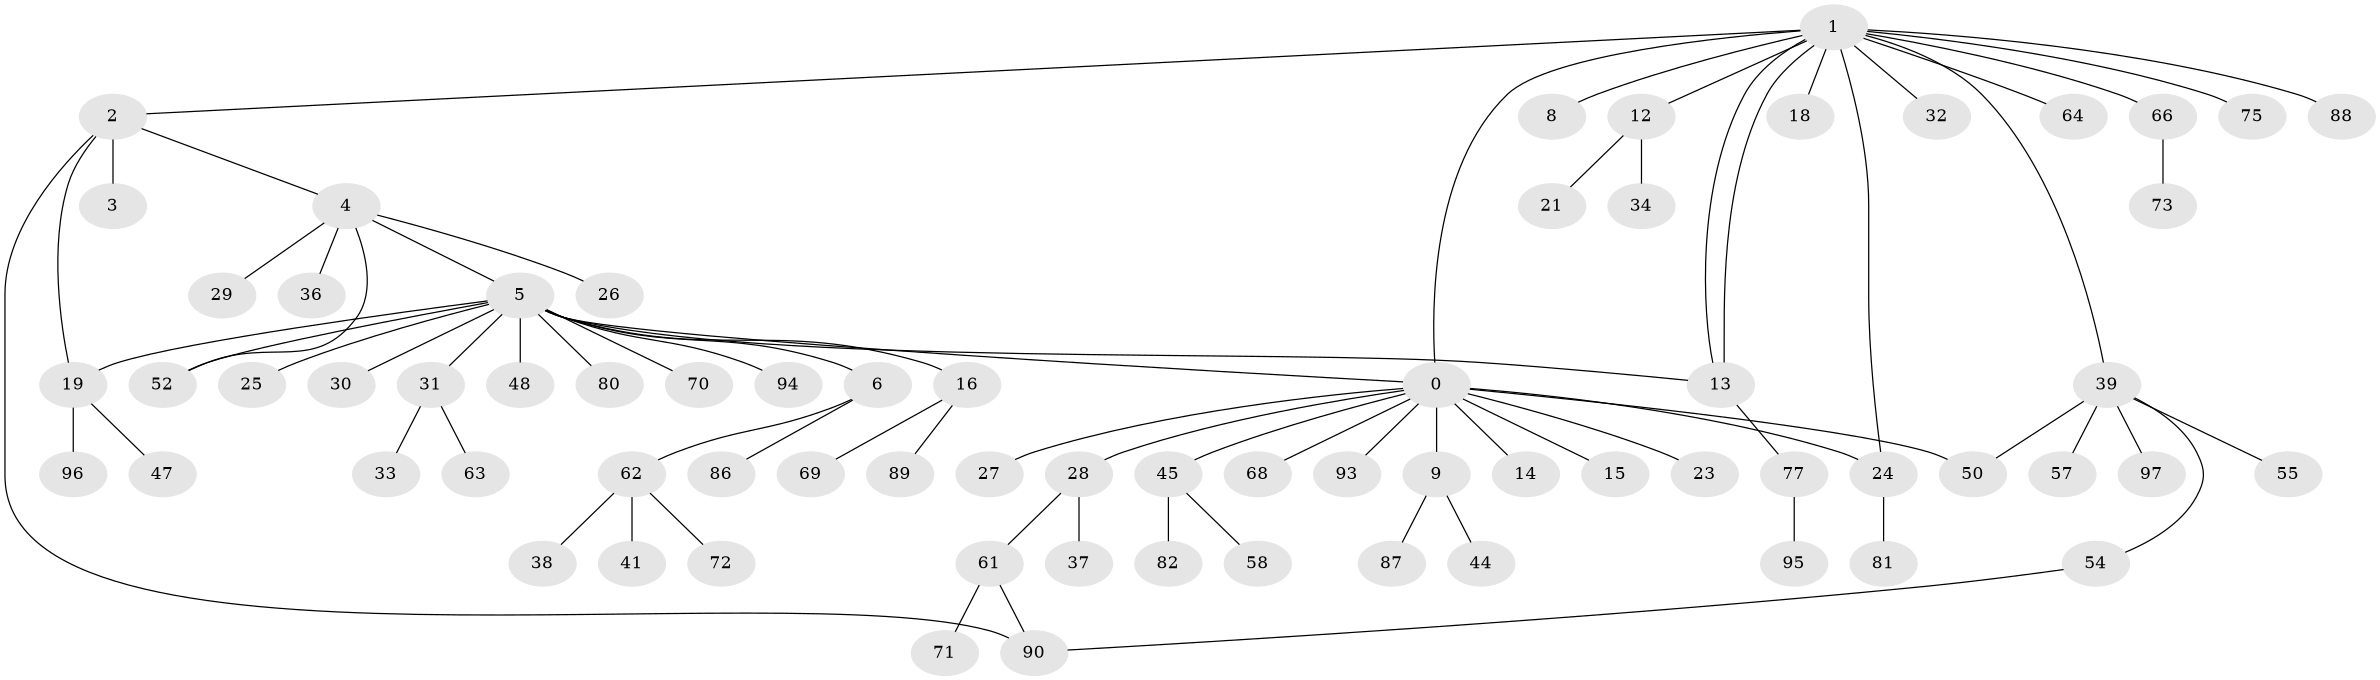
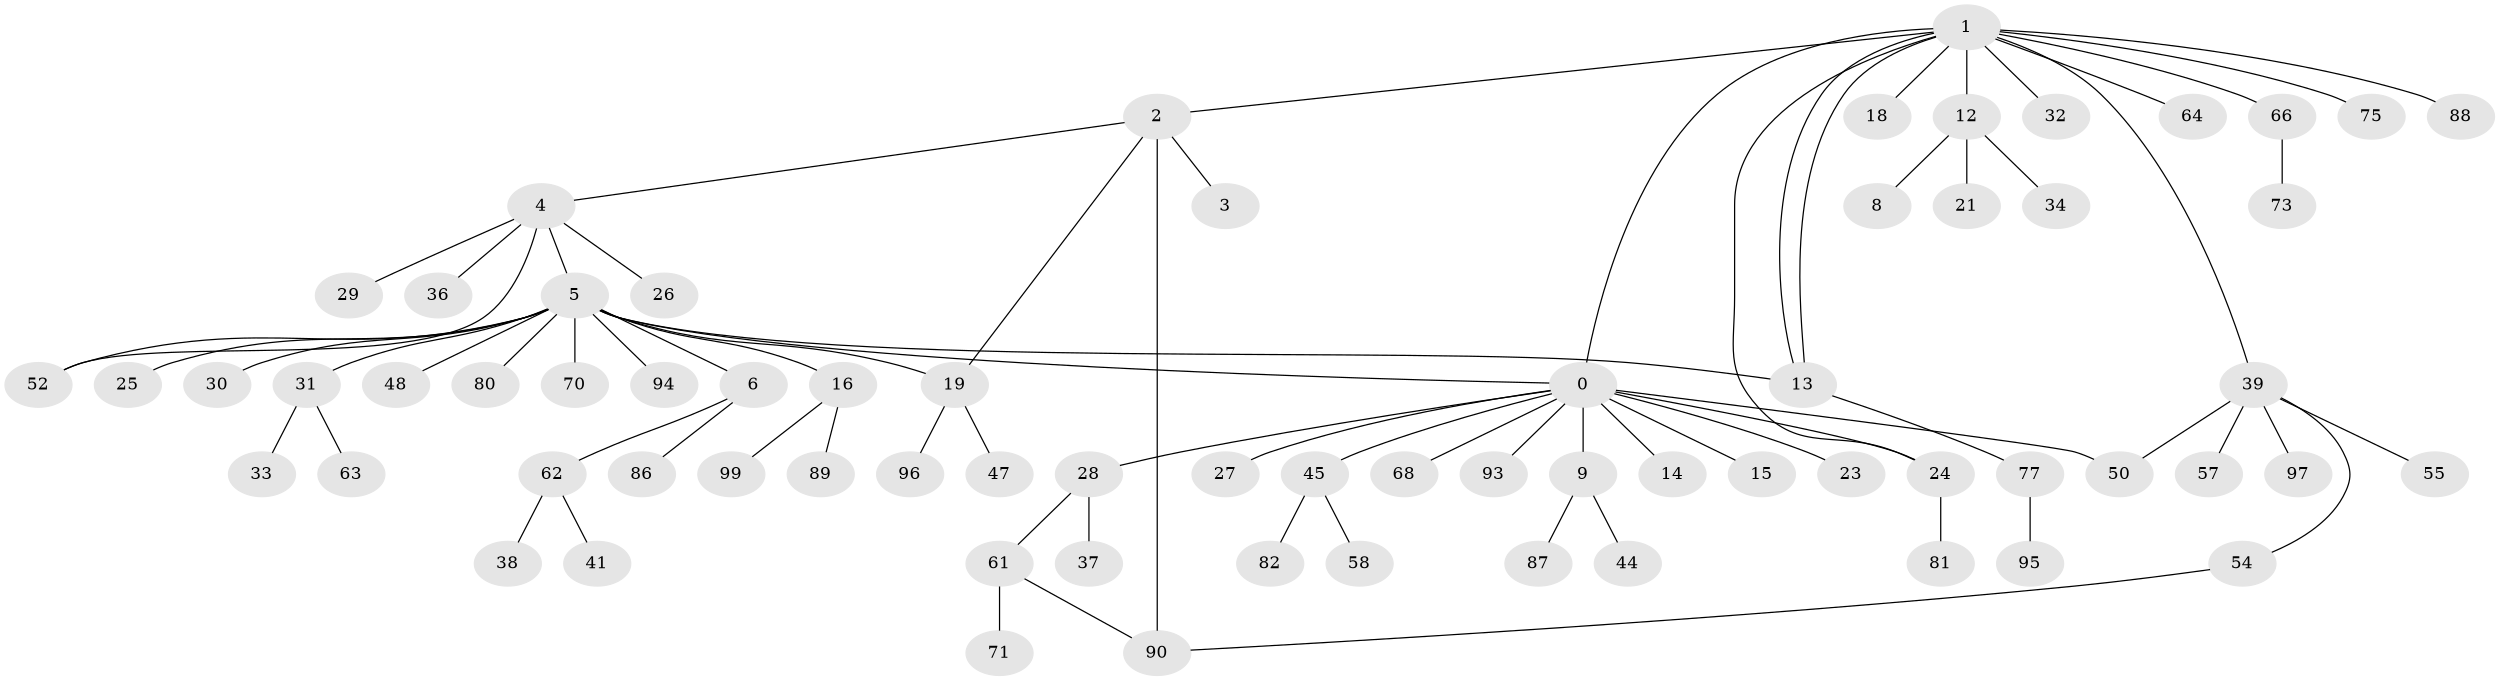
edge "1" -- "8": now "12" -- "8"
node "69": label "69" -> "99"
node "72": removed
